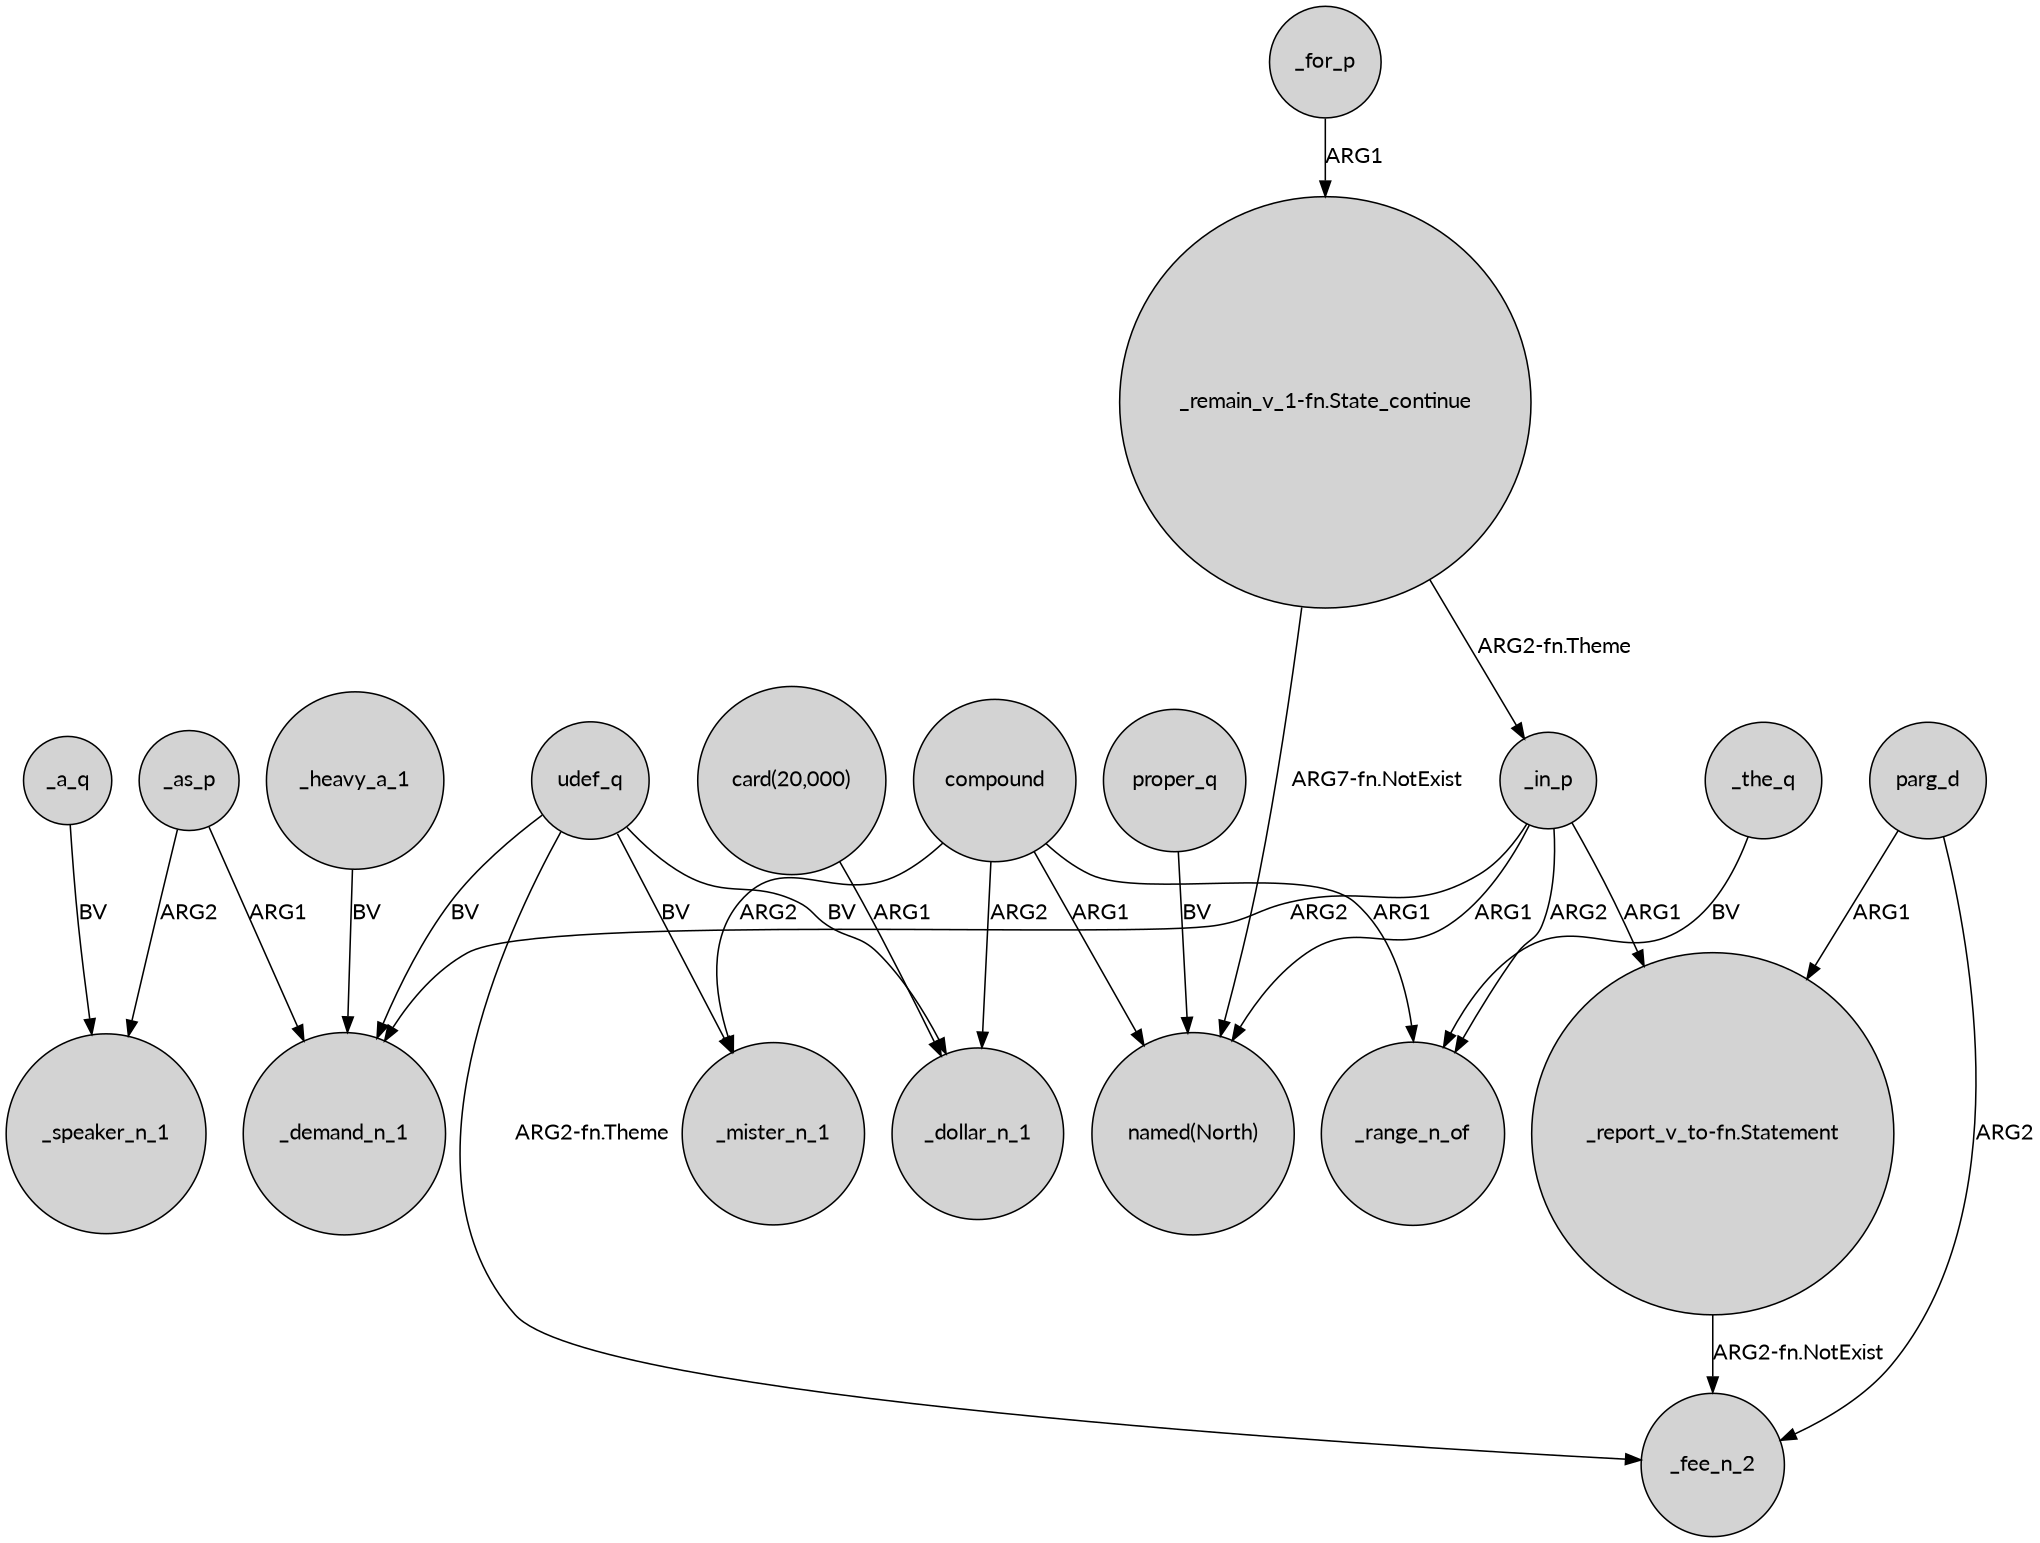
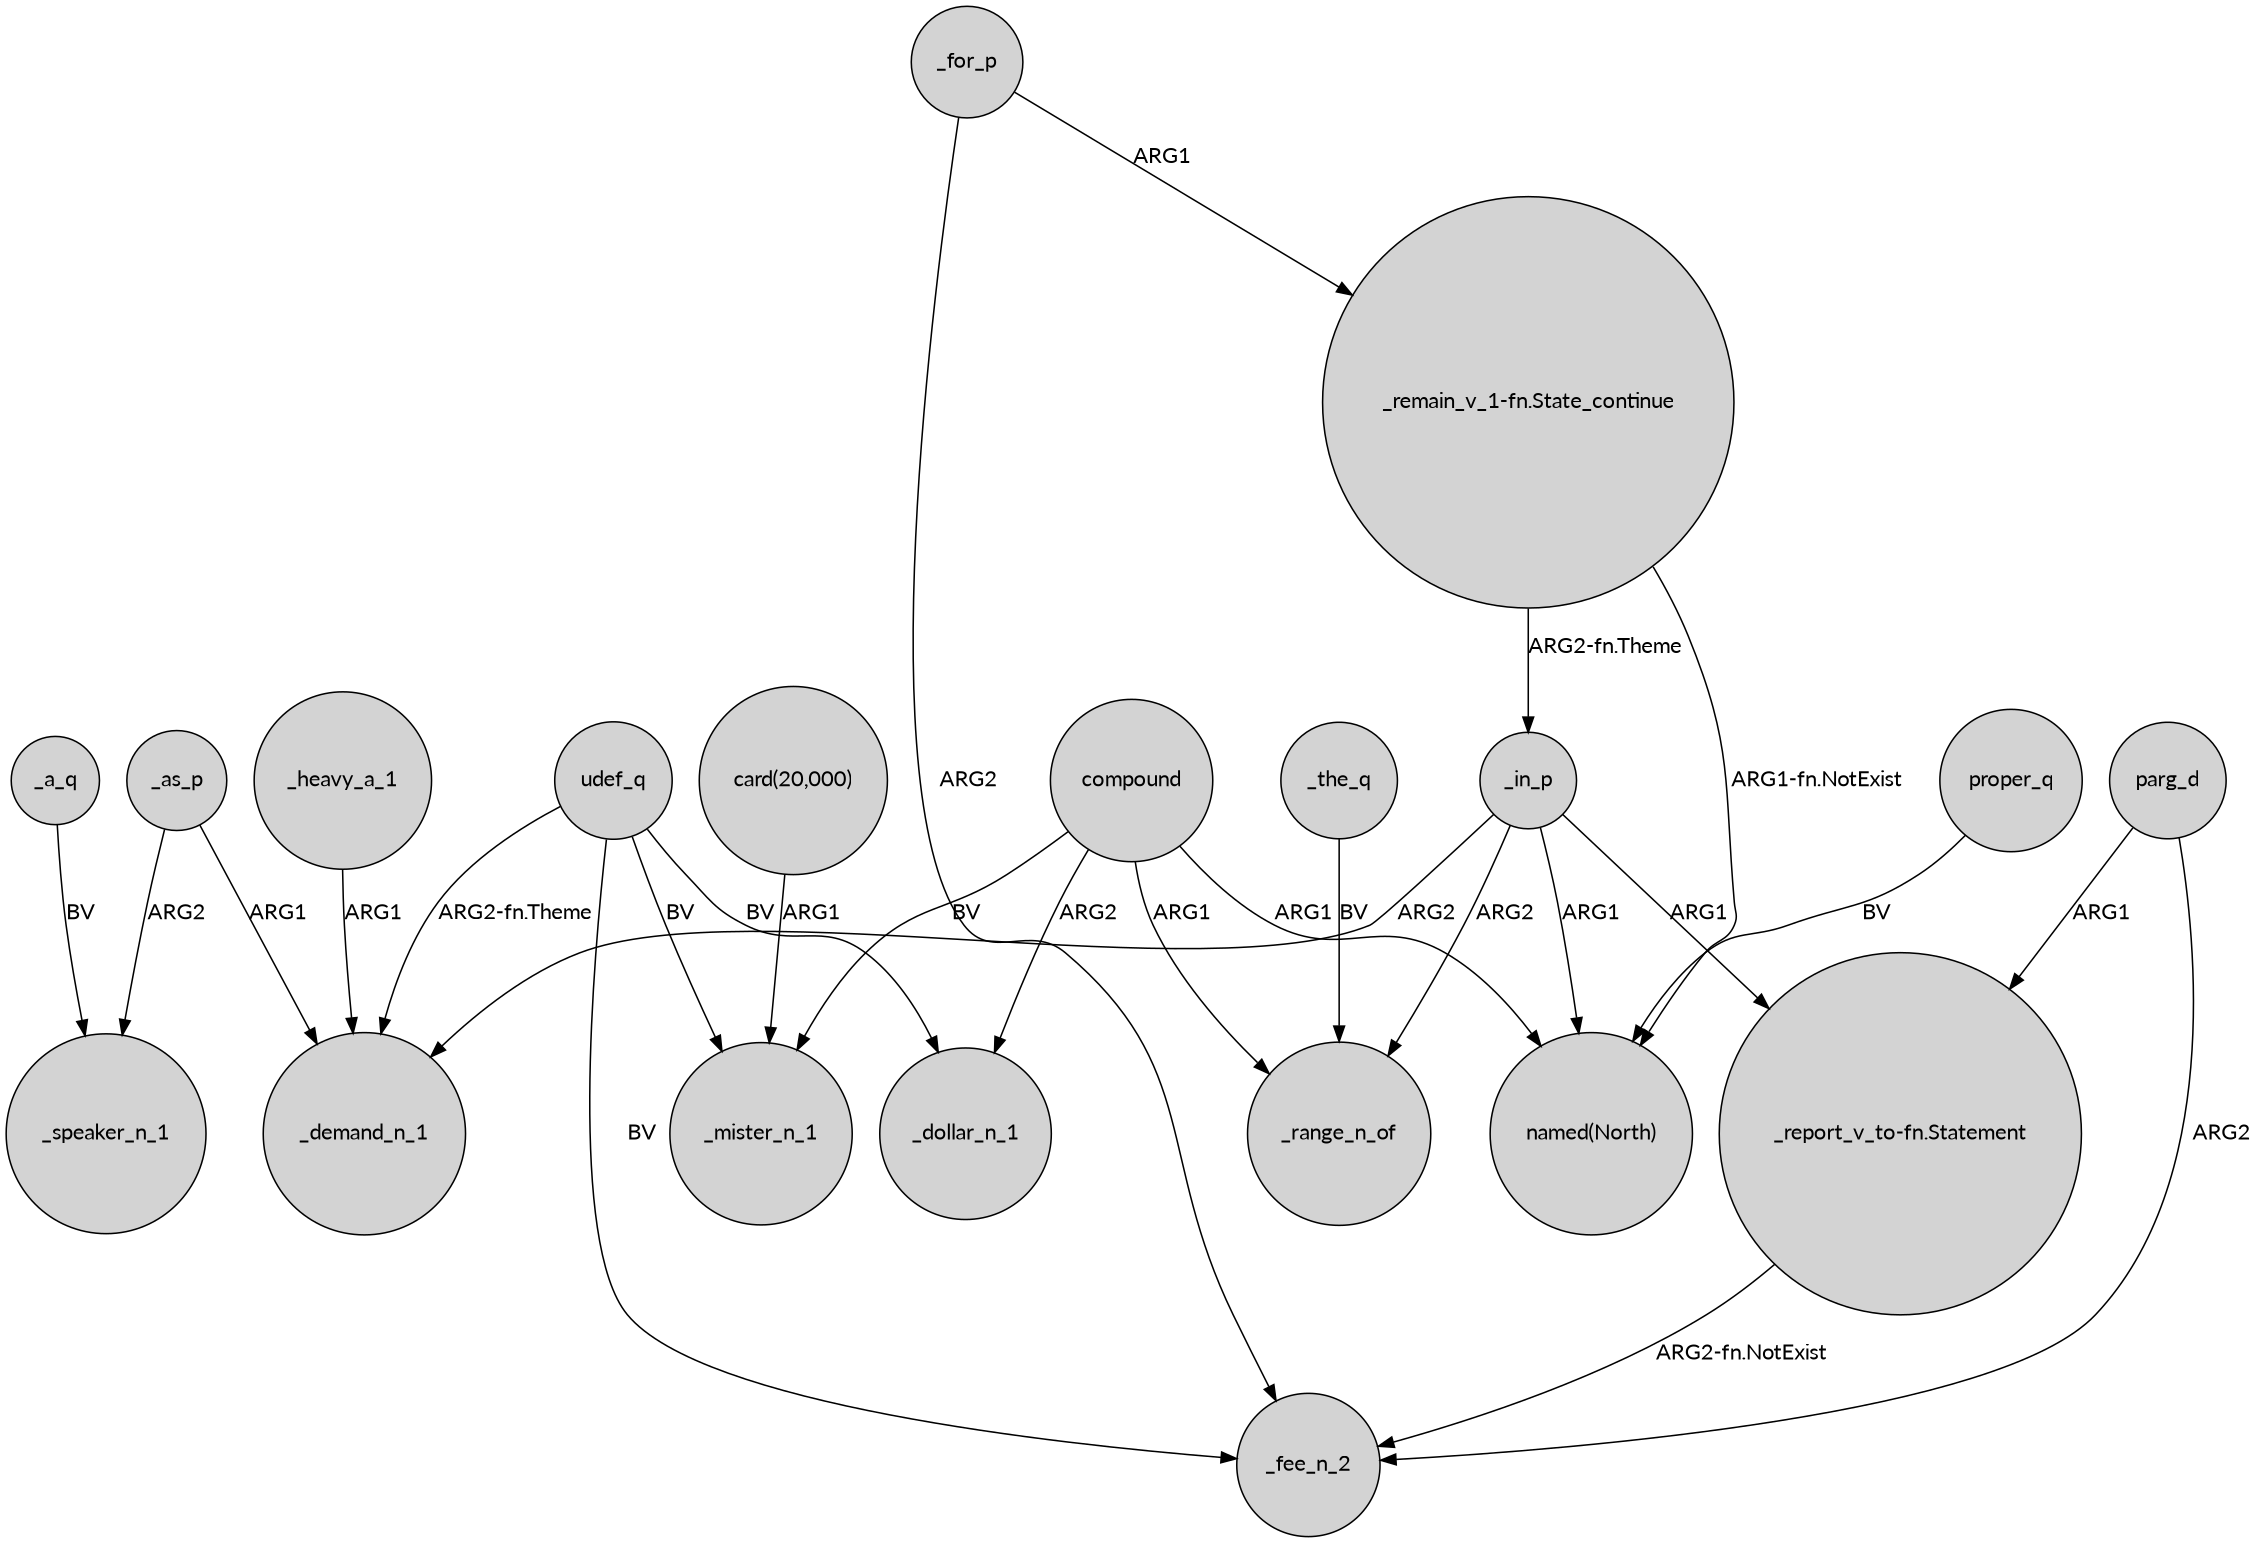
edge "_remain_v_1-fn.State_continue" -> "named(North)": label "ARG7-fn.NotExist" -> "ARG1-fn.NotExist"
edge "_for_p" -> "_fee_n_2": added, label "ARG2"
edge "_heavy_a_1" -> "_demand_n_1": label "BV" -> "ARG1"
edge "udef_q" -> "_demand_n_1": label "BV" -> "ARG2-fn.Theme"
edge "compound" -> "_mister_n_1": label "ARG2" -> "BV"
edge "card(20,000)" -> "_dollar_n_1": now "card(20,000)" -> "_mister_n_1"
edge "udef_q" -> "_fee_n_2": label "ARG2-fn.Theme" -> "BV"
